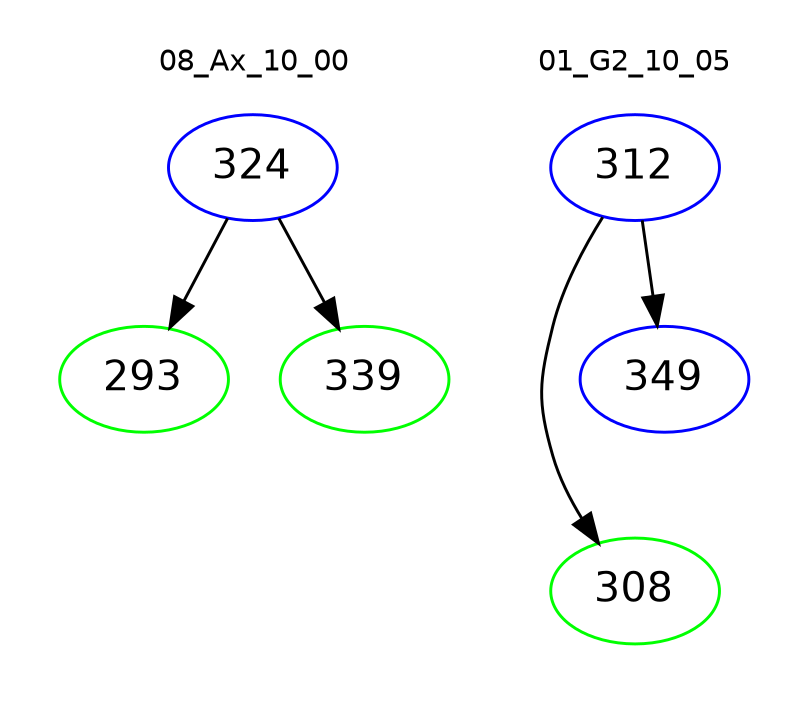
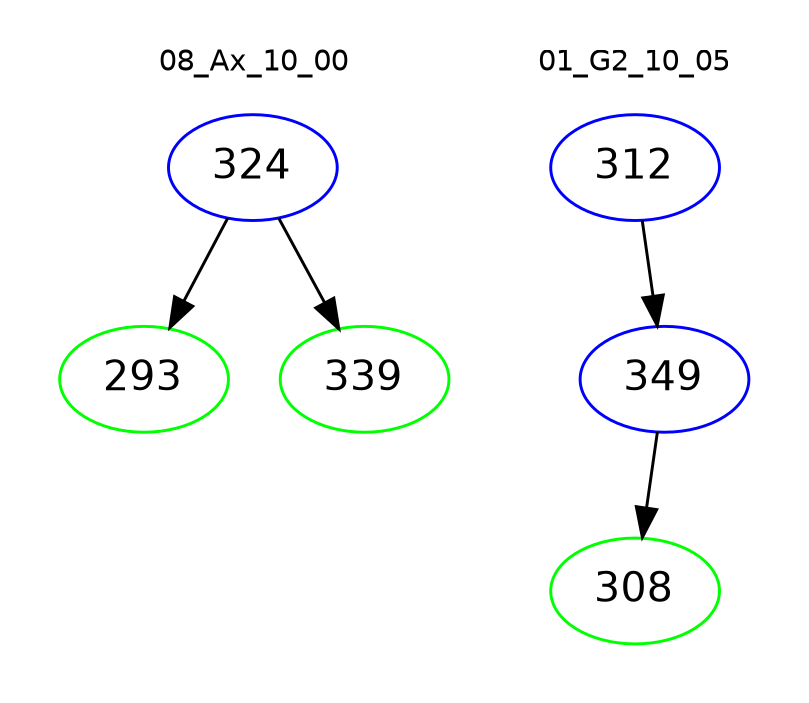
edge "312" -> "308": now "349" -> "308"
